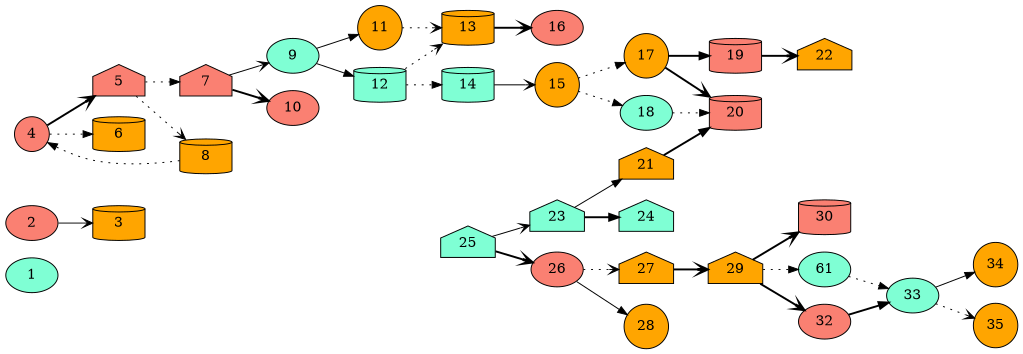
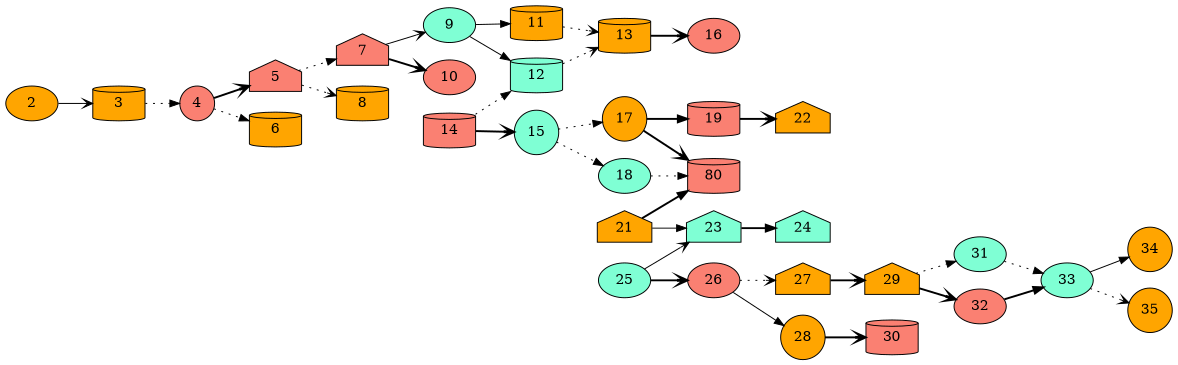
node "11": shape circle -> cylinder
edge "12" -> "14": reversed
node "14": fillcolor aquamarine -> salmon
edge "14" -> "15": style solid -> bold
node "15": fillcolor orange -> aquamarine
node "20": label "20" -> "80"
edge "8" -> "4": now "3" -> "4"
edge "23" -> "21": reversed
node "2": fillcolor salmon -> orange
node "25": shape house -> ellipse
edge "29" -> "30": now "28" -> "30"
node "61": label "61" -> "31"
node "1": removed
